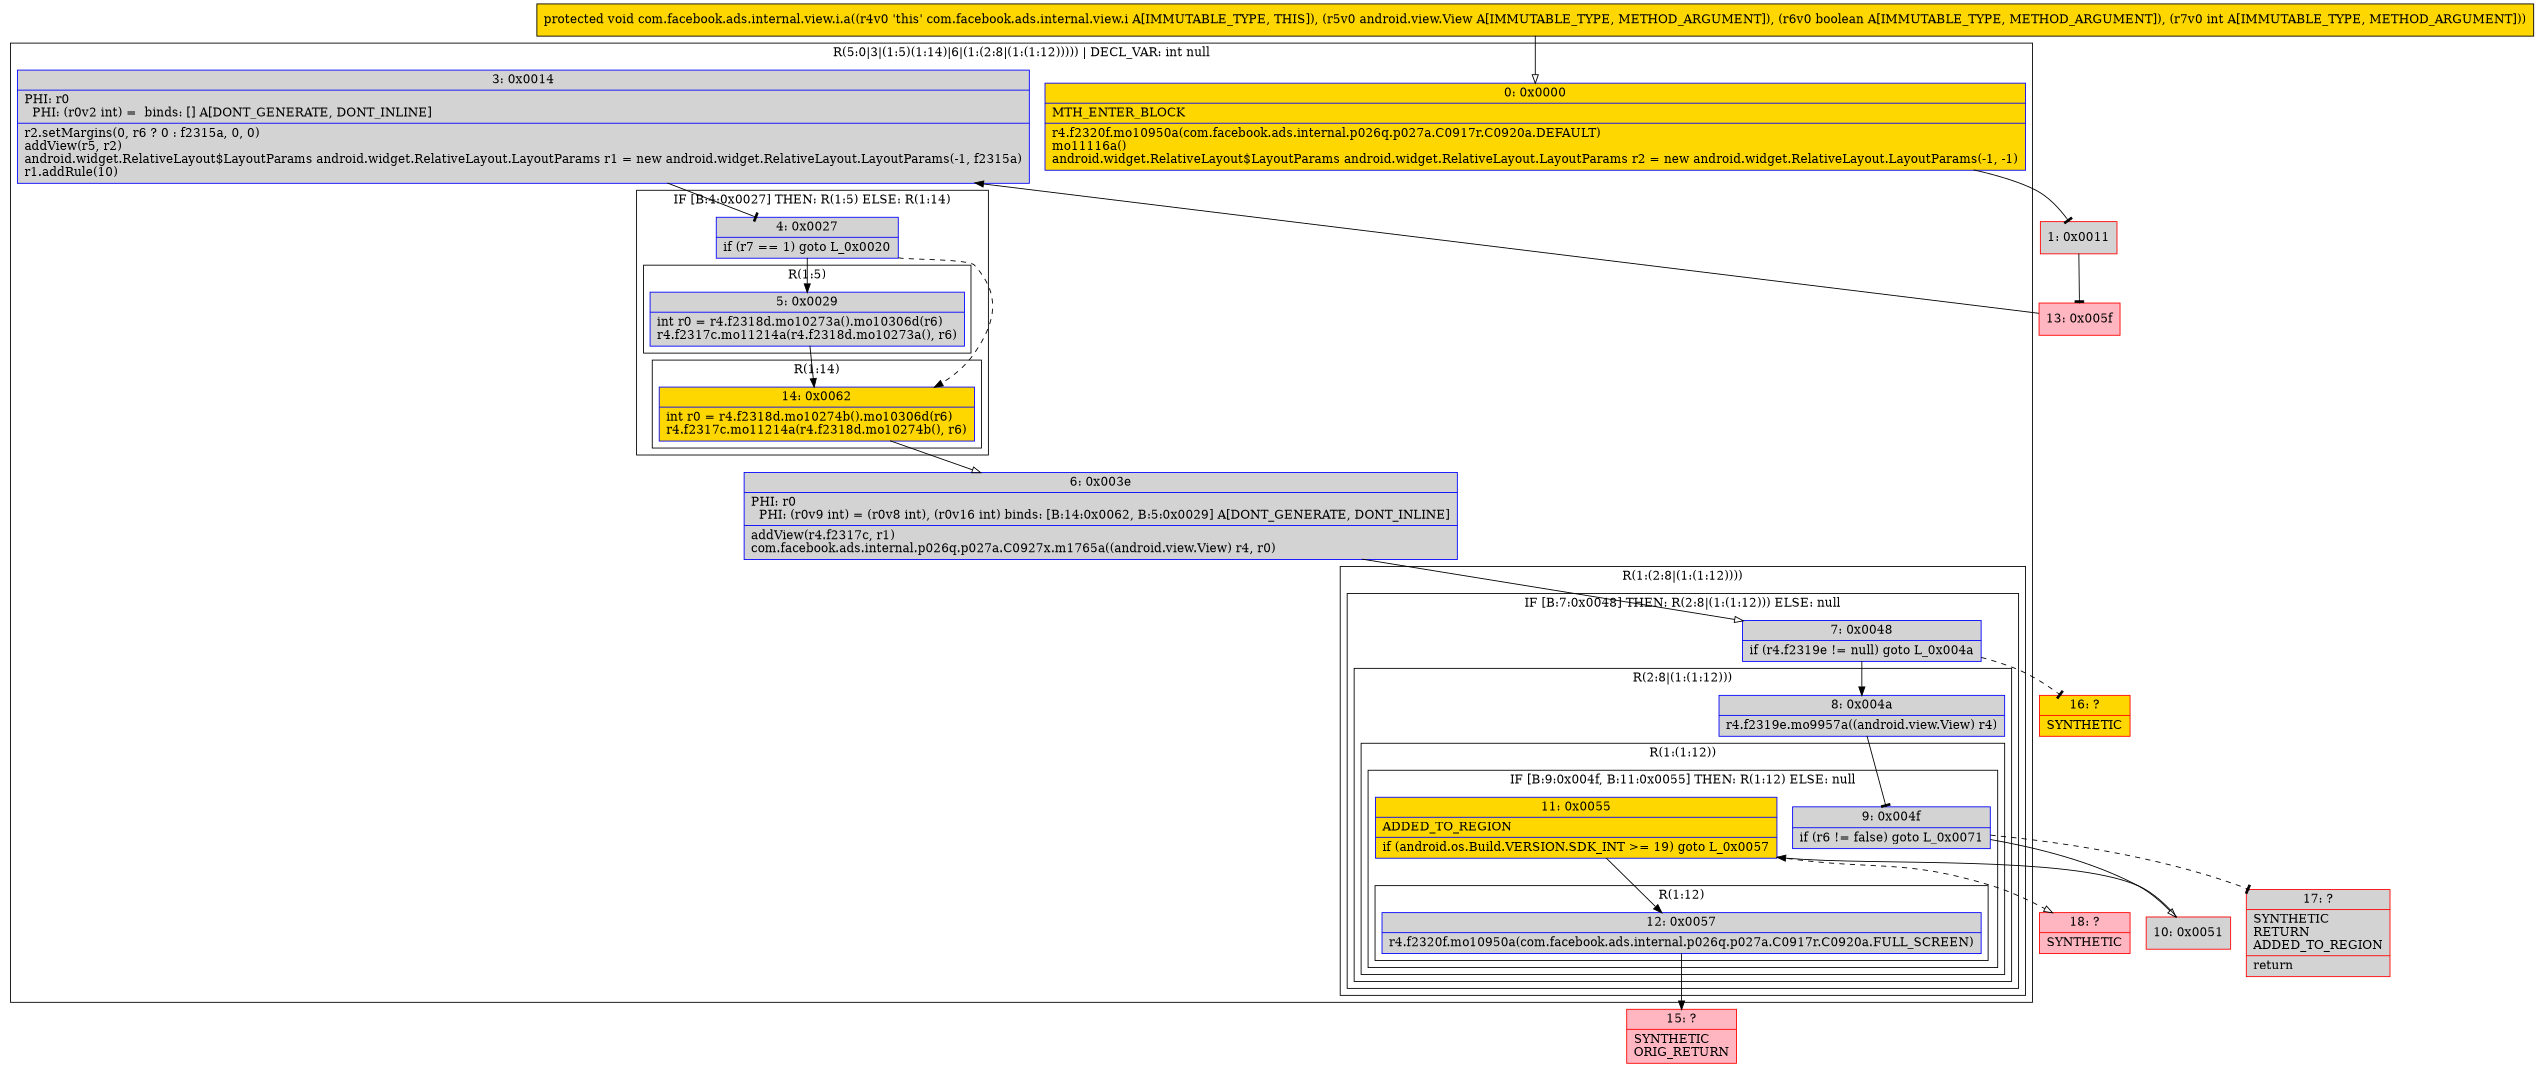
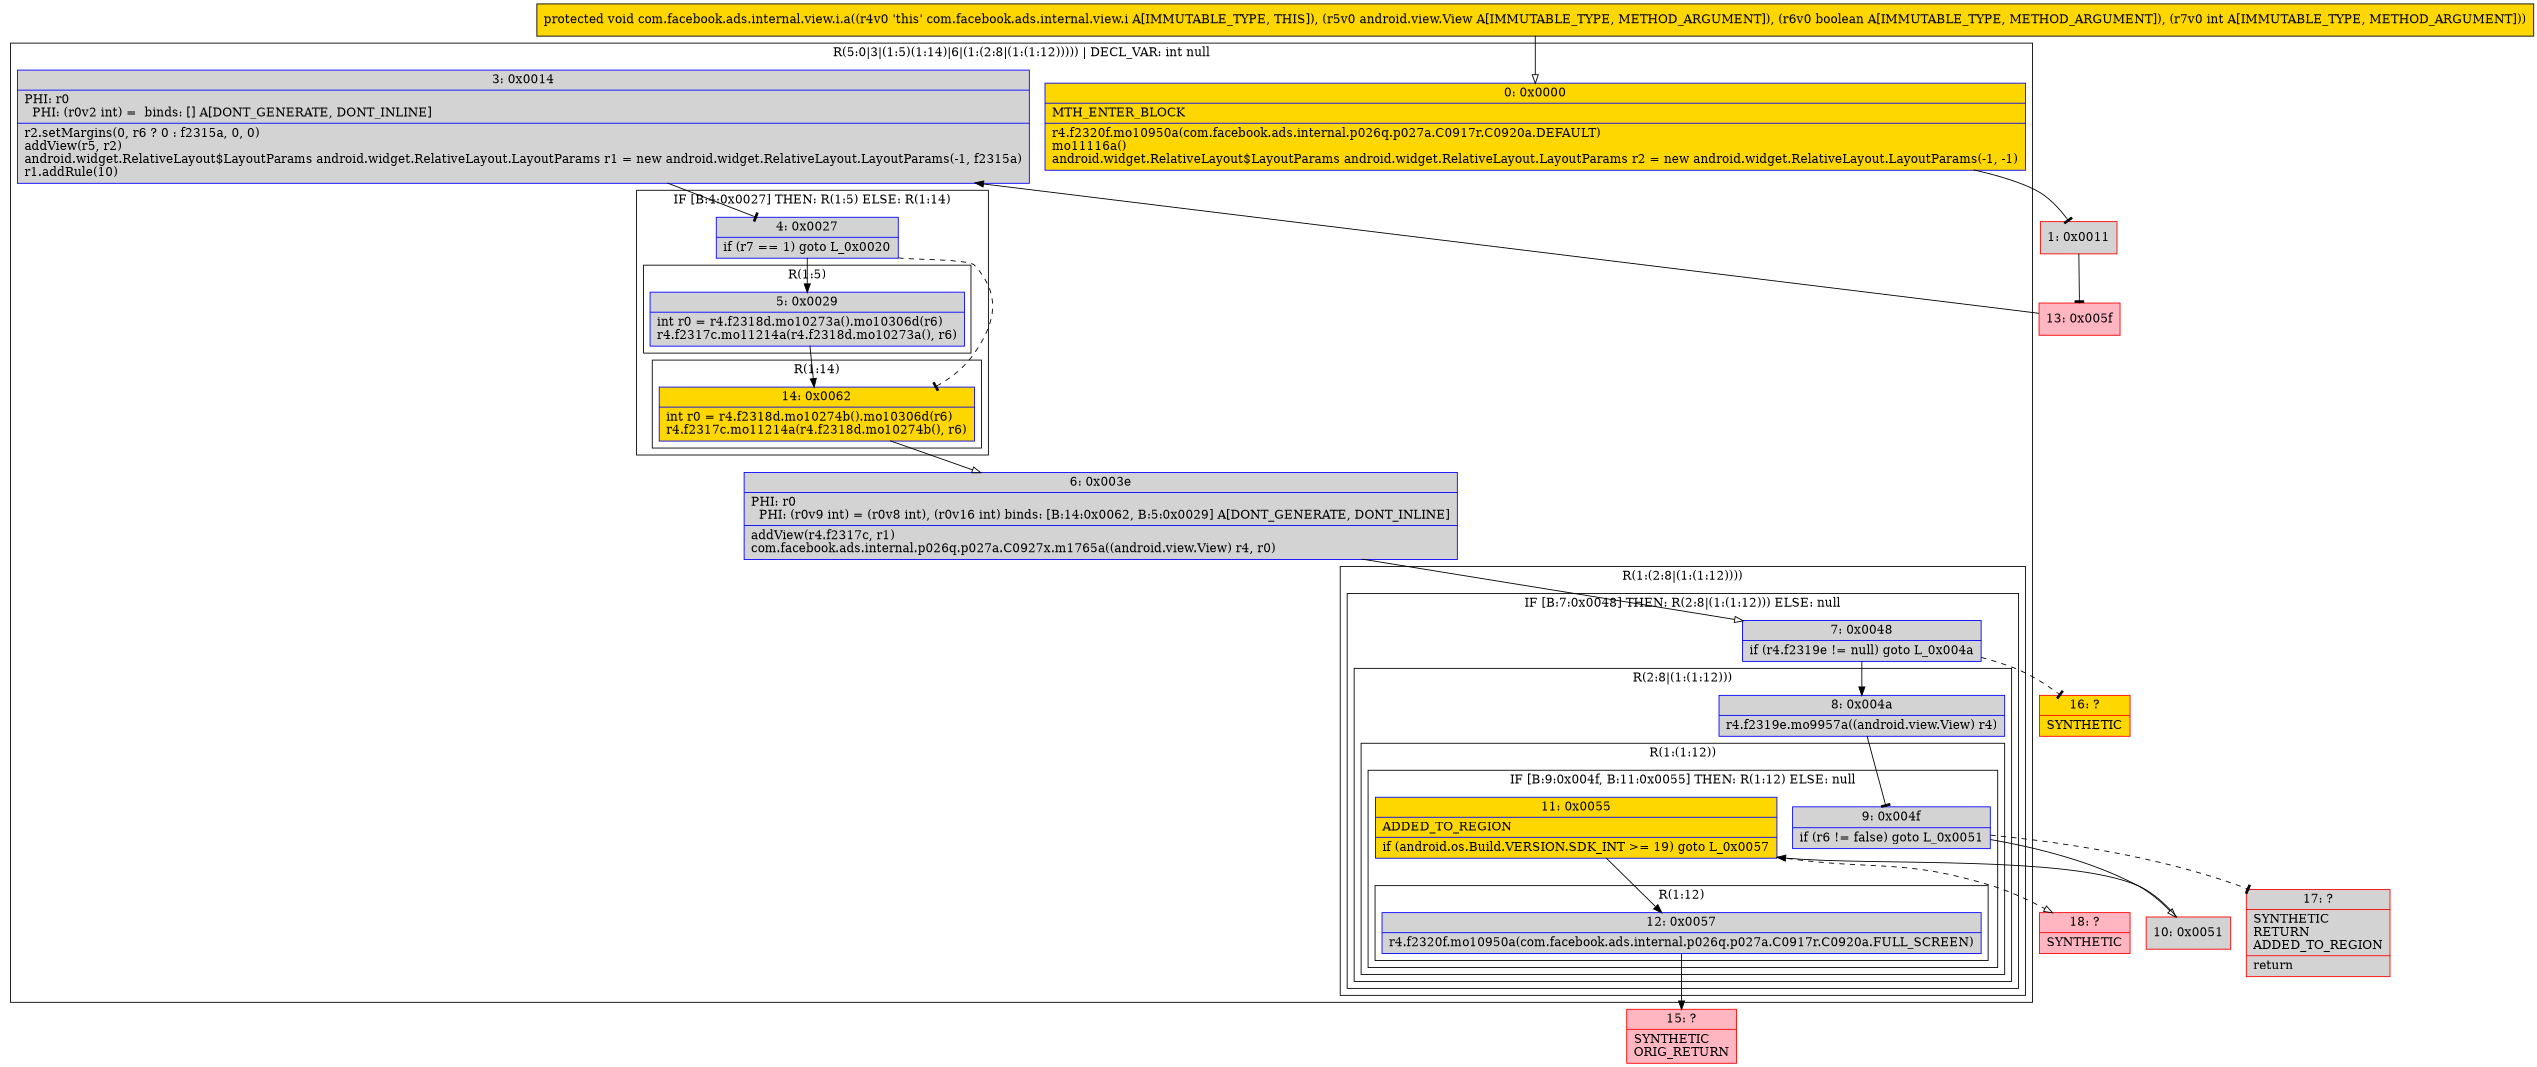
edge "4: 0x0027" -> "14: 0x0062": arrowhead normal -> tee
node "9: 0x004f": text "if (r6 != false) goto L_0x0071" -> "if (r6 != false) goto L_0x0051"
